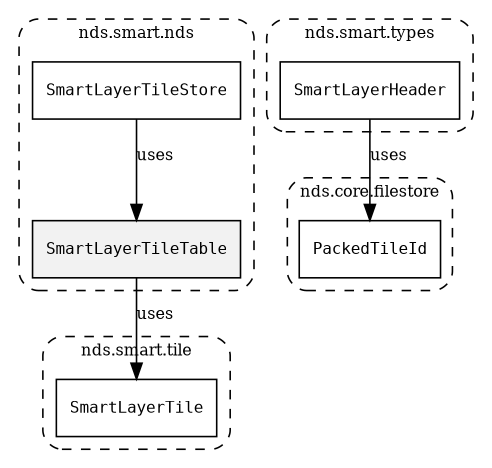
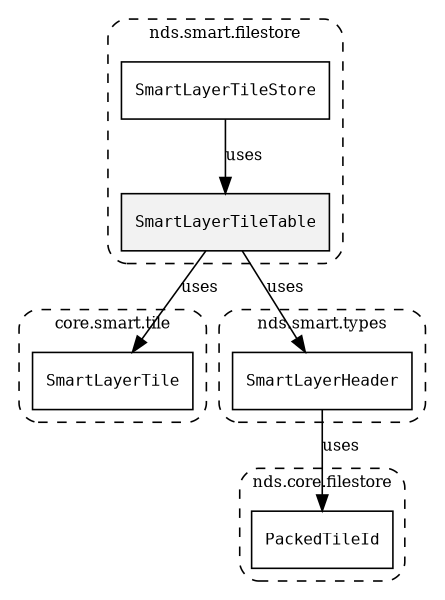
cluster "nds.smart.nds": label "nds.smart.nds" -> "nds.smart.filestore"
edge "SmartLayerTileTable" -> "SmartLayerHeader": added, label "uses"
cluster "nds.smart.tile": label "nds.smart.tile" -> "core.smart.tile"
